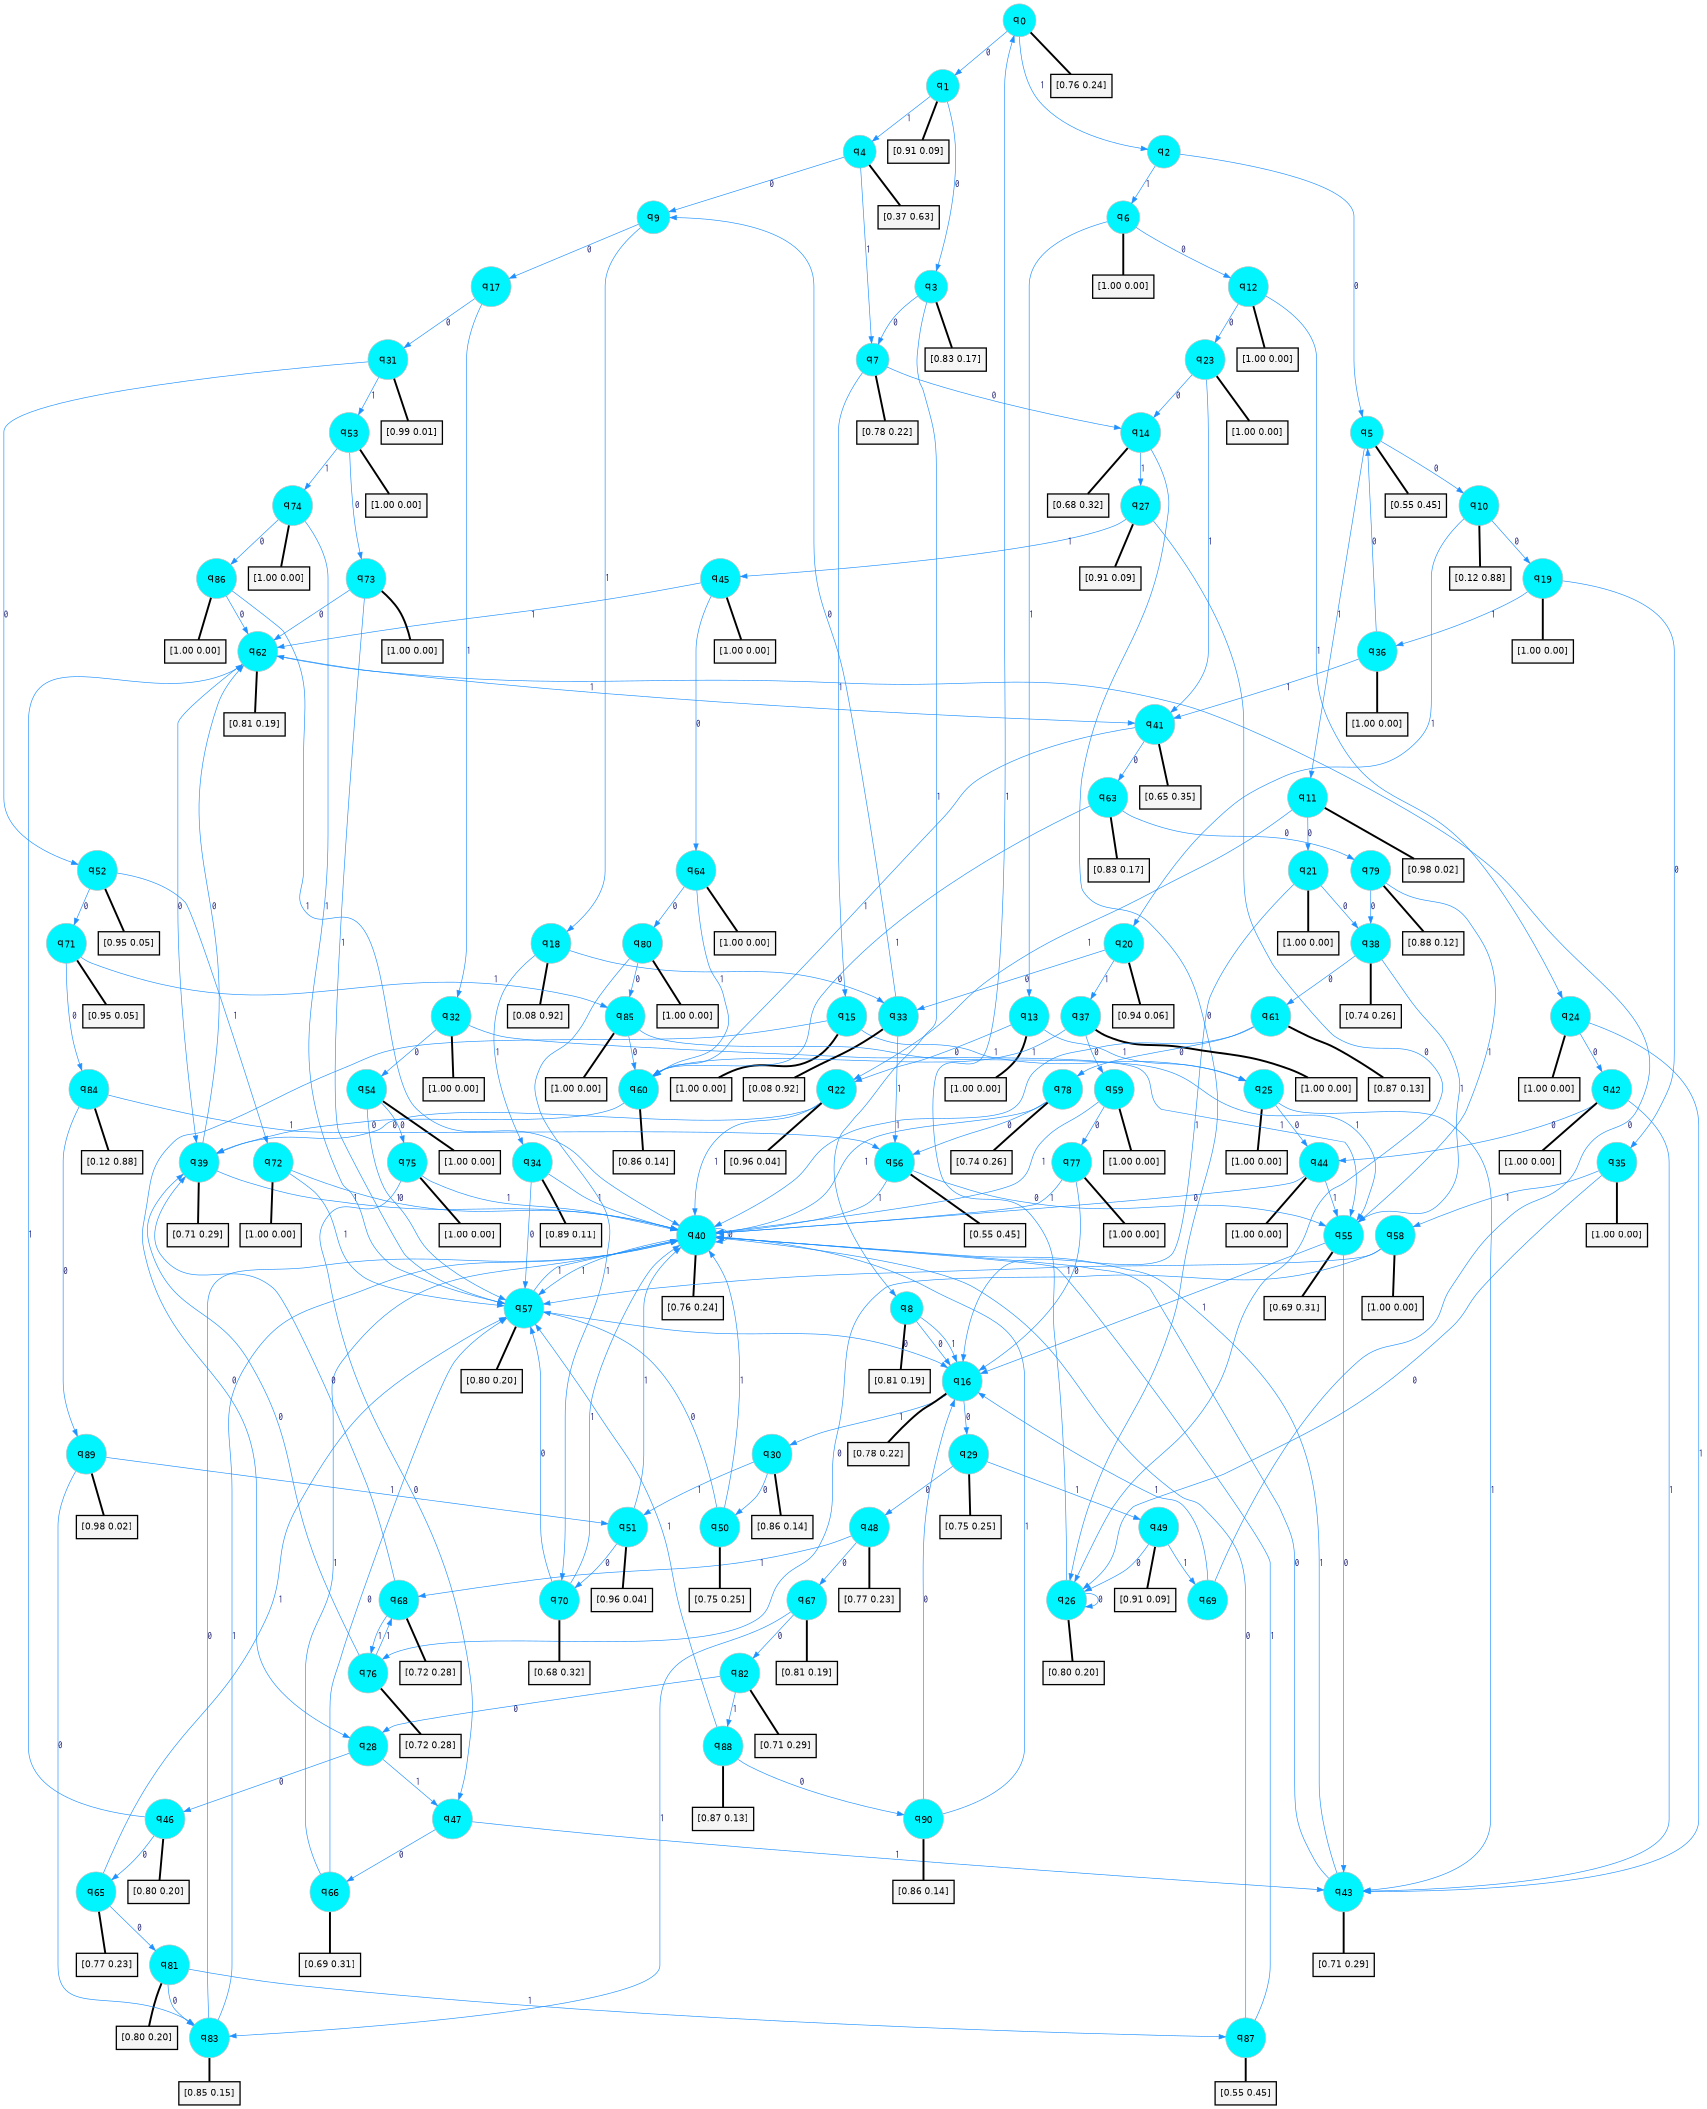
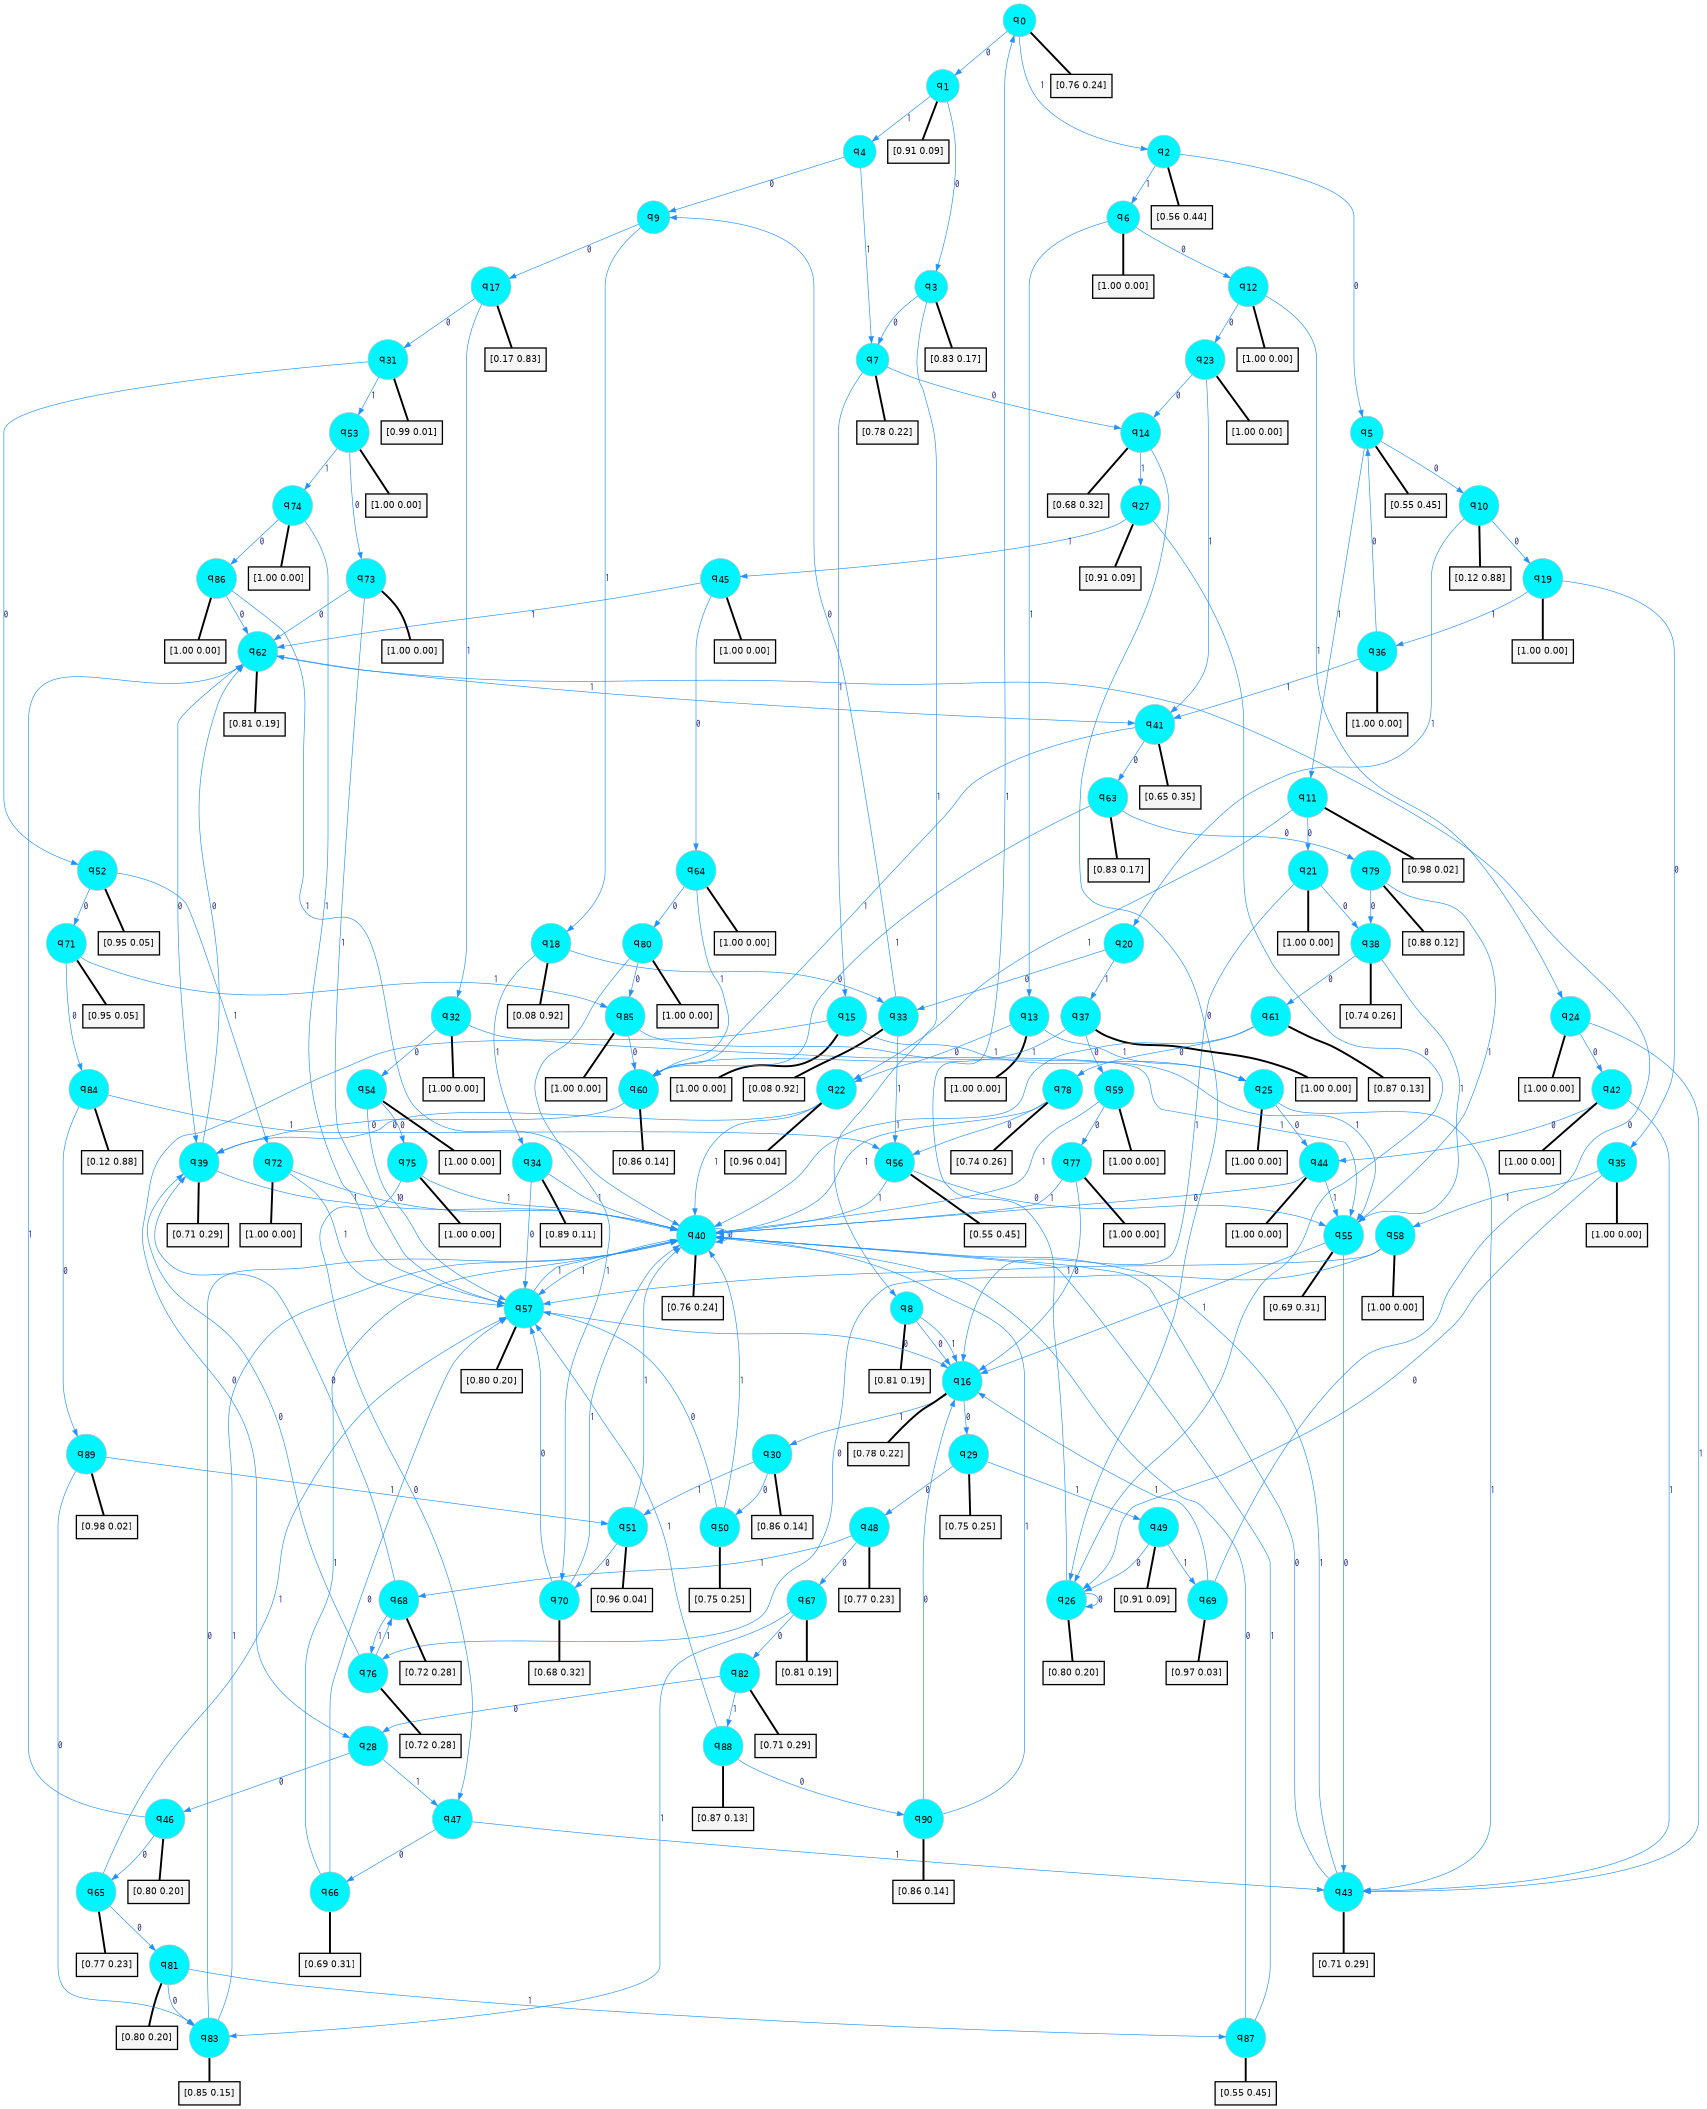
node "[0.37 0.63]": removed
node "[0.56 0.44]": added
node "[0.17 0.83]": added
node "[0.94 0.06]": removed
node "[0.97 0.03]": added
